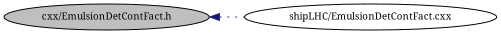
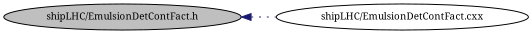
node "cxx/EmulsionDetContFact.h": label "cxx/EmulsionDetContFact.h" -> "shipLHC/EmulsionDetContFact.h"
